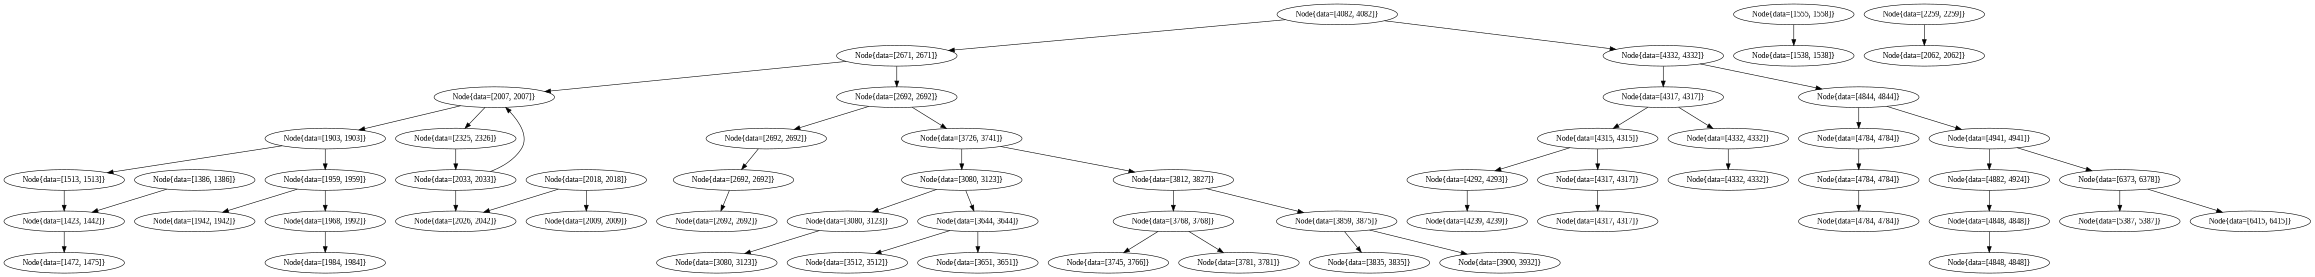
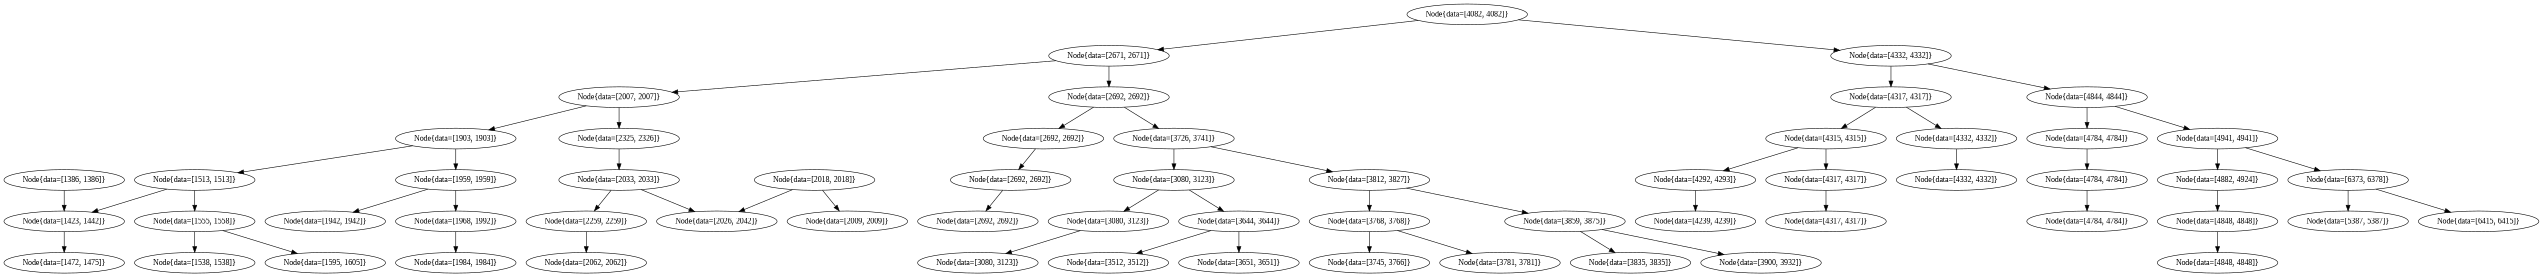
edge "Node{data=[2033, 2033]}" -> "Node{data=[2007, 2007]}": now "Node{data=[2033, 2033]}" -> "Node{data=[2259, 2259]}"
edge "Node{data=[1513, 1513]}" -> "Node{data=[1555, 1558]}": added
node "Node{data=[1595, 1605]}": added
